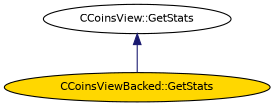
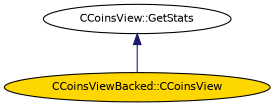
node "CCoinsViewBacked::GetStats": label "CCoinsViewBacked::GetStats" -> "CCoinsViewBacked::CCoinsView"
